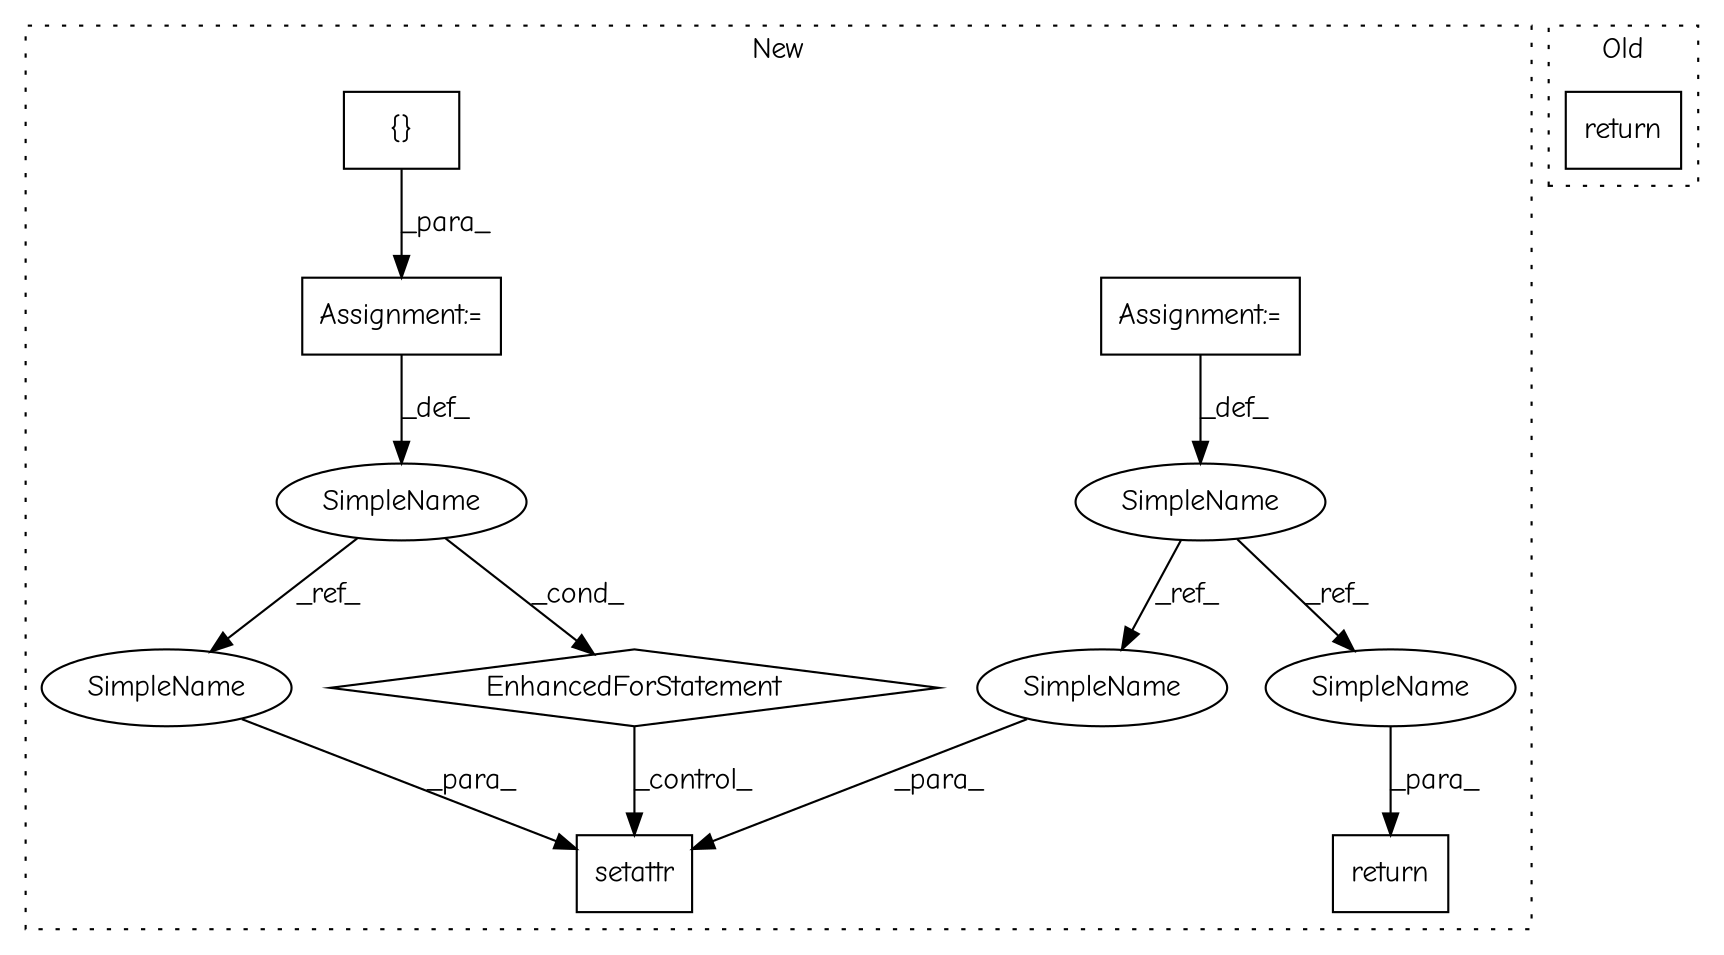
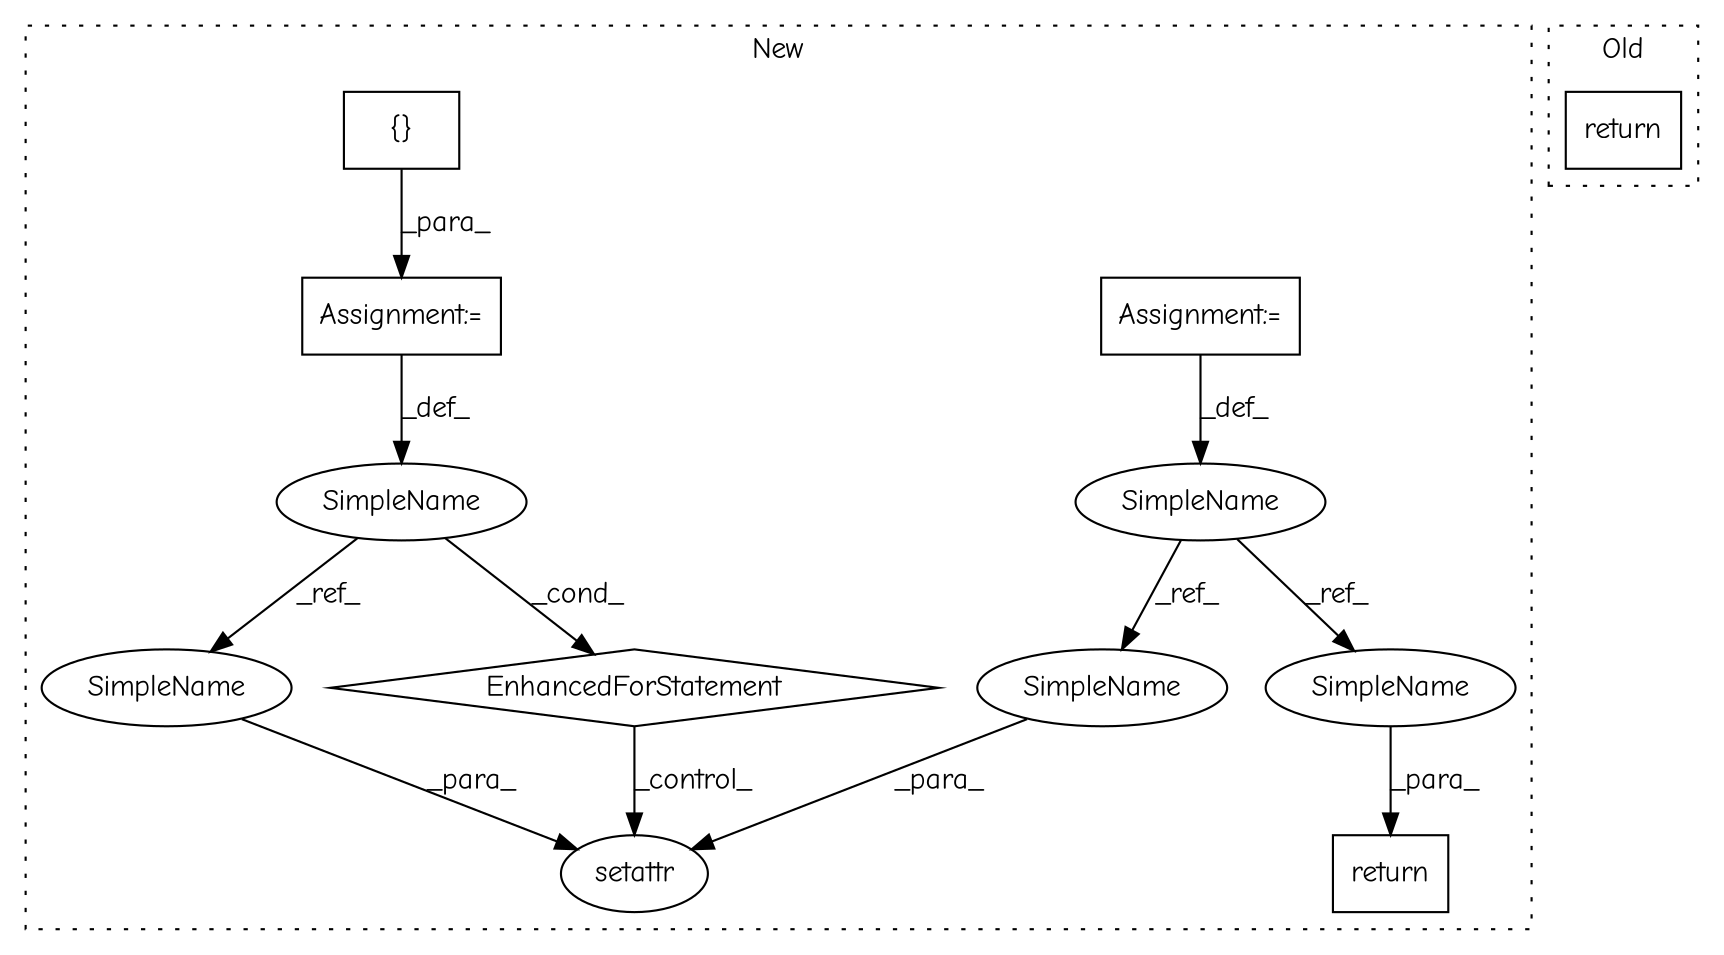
node "setattr": shape box -> ellipse
